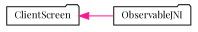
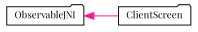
edge "ObservableJNI" -> "ClientScreen": reversed
